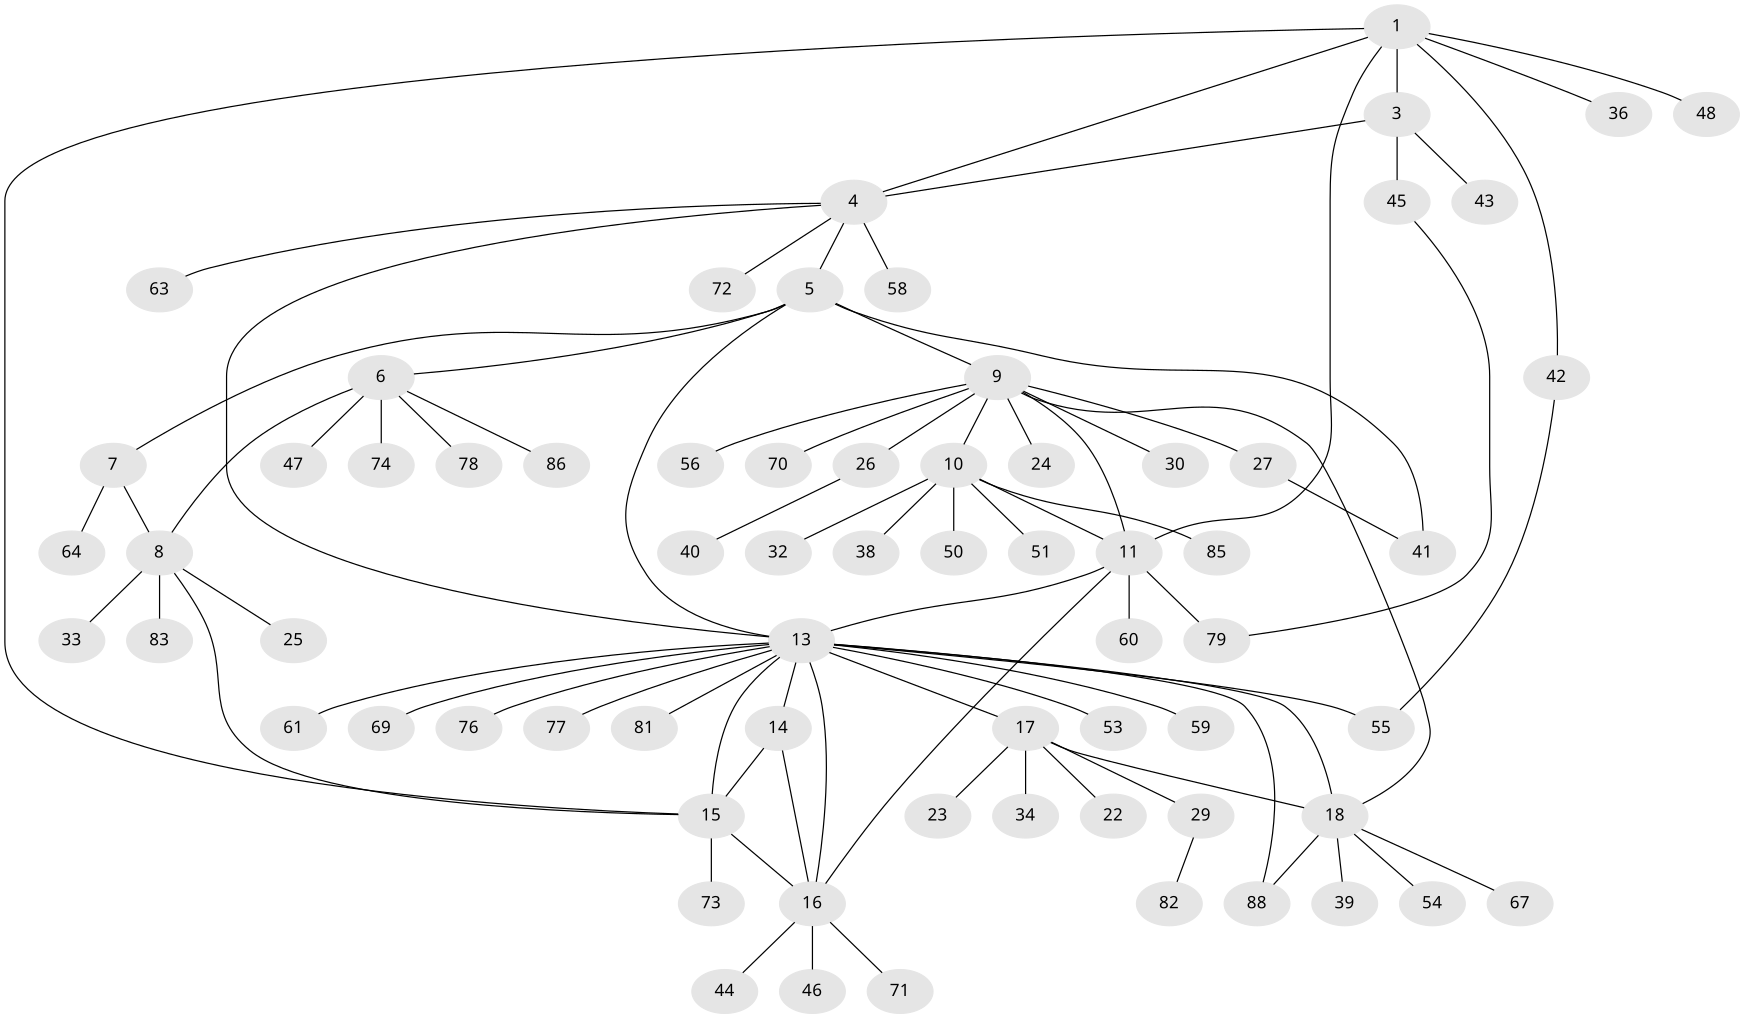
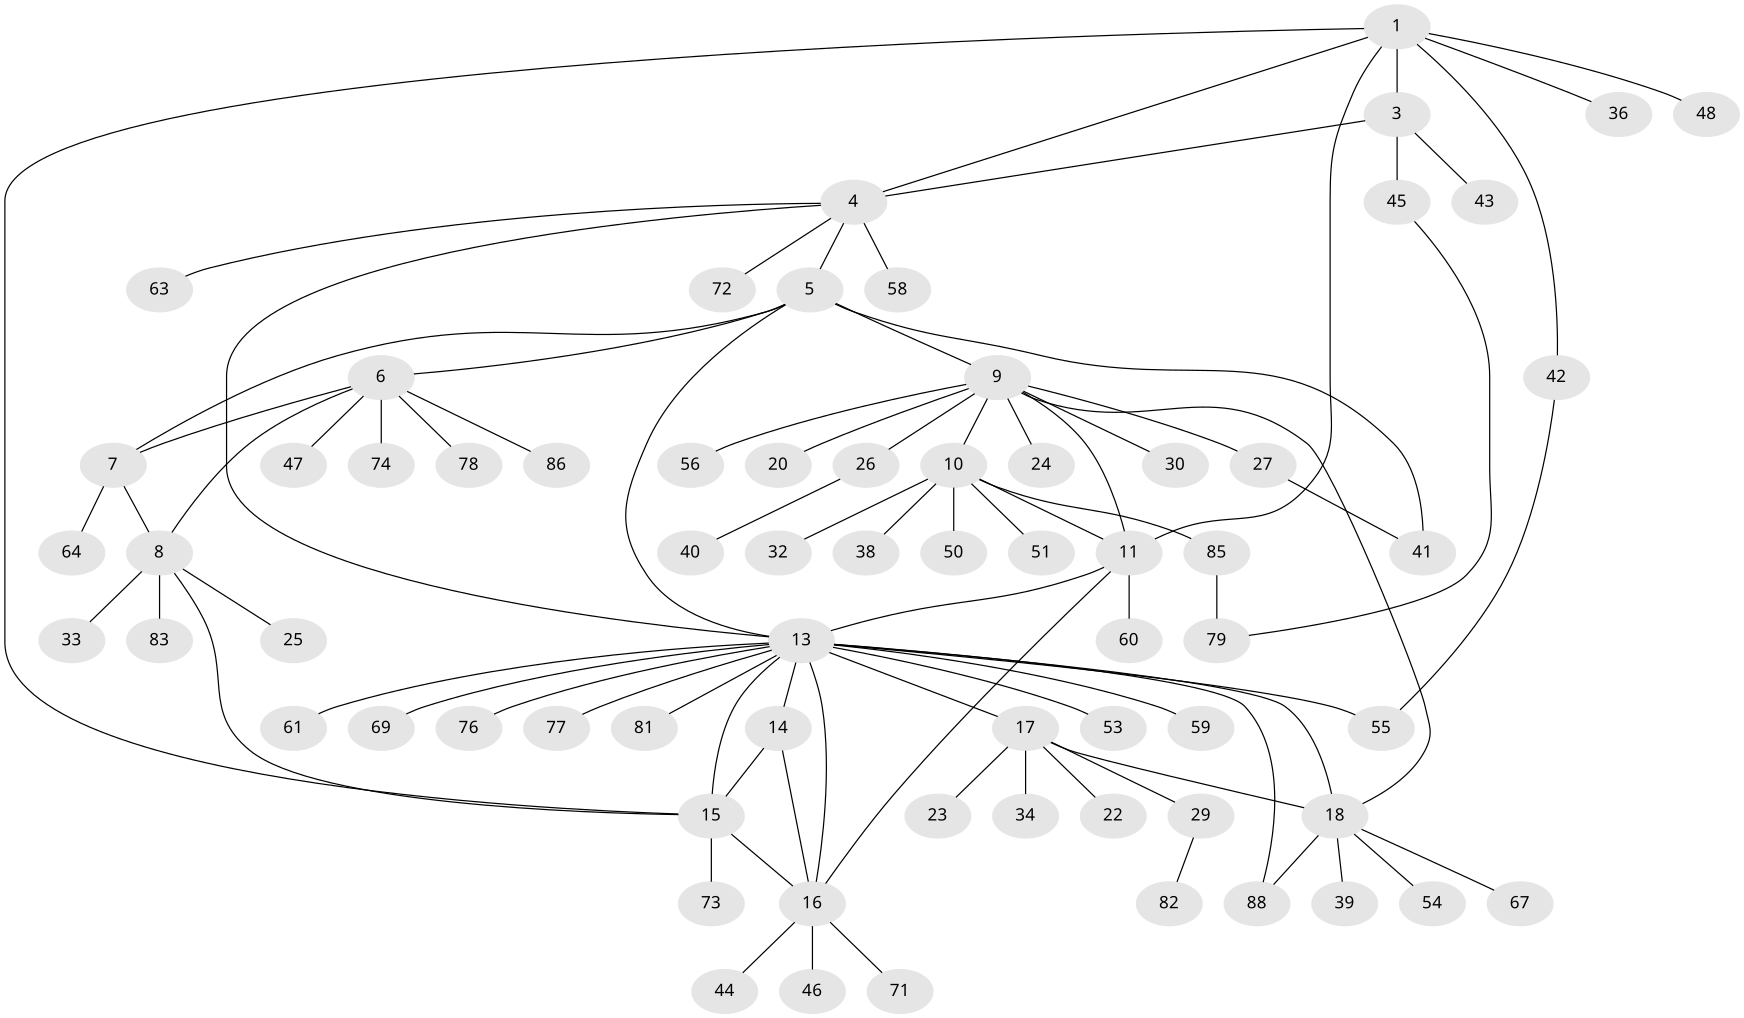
edge "6" -- "7": added
node "70": label "70" -> "20"
edge "11" -- "79": now "85" -- "79"
